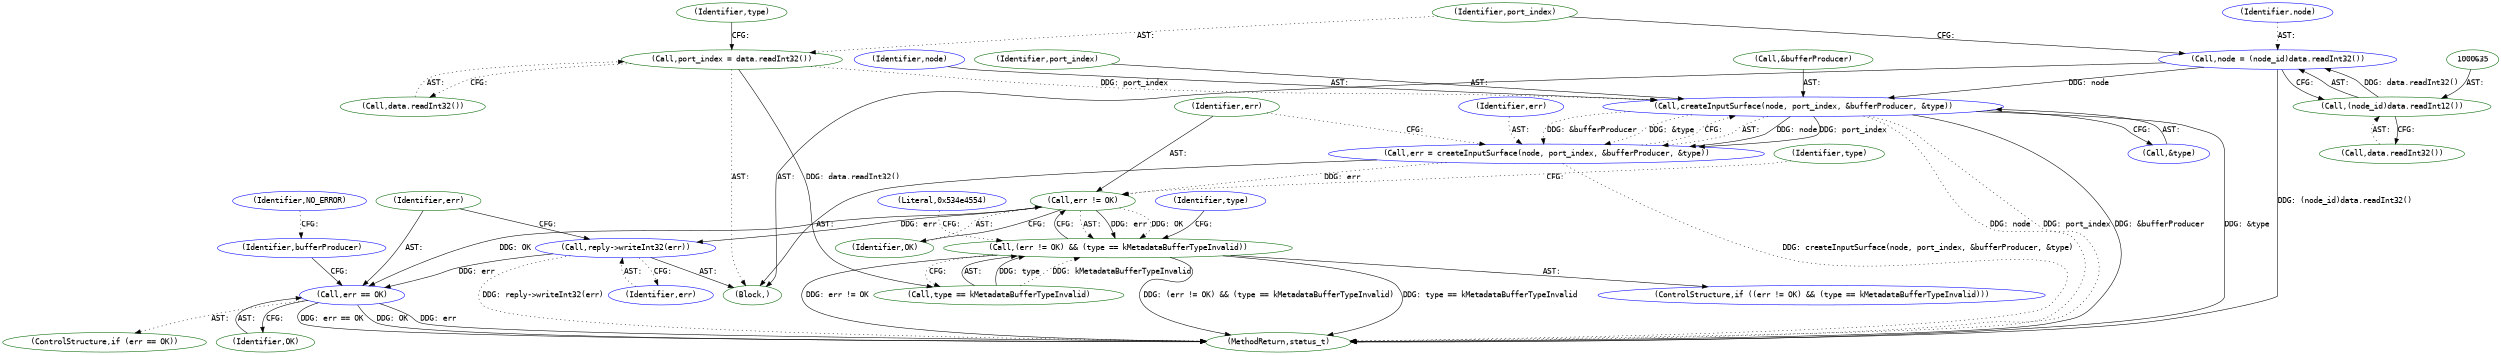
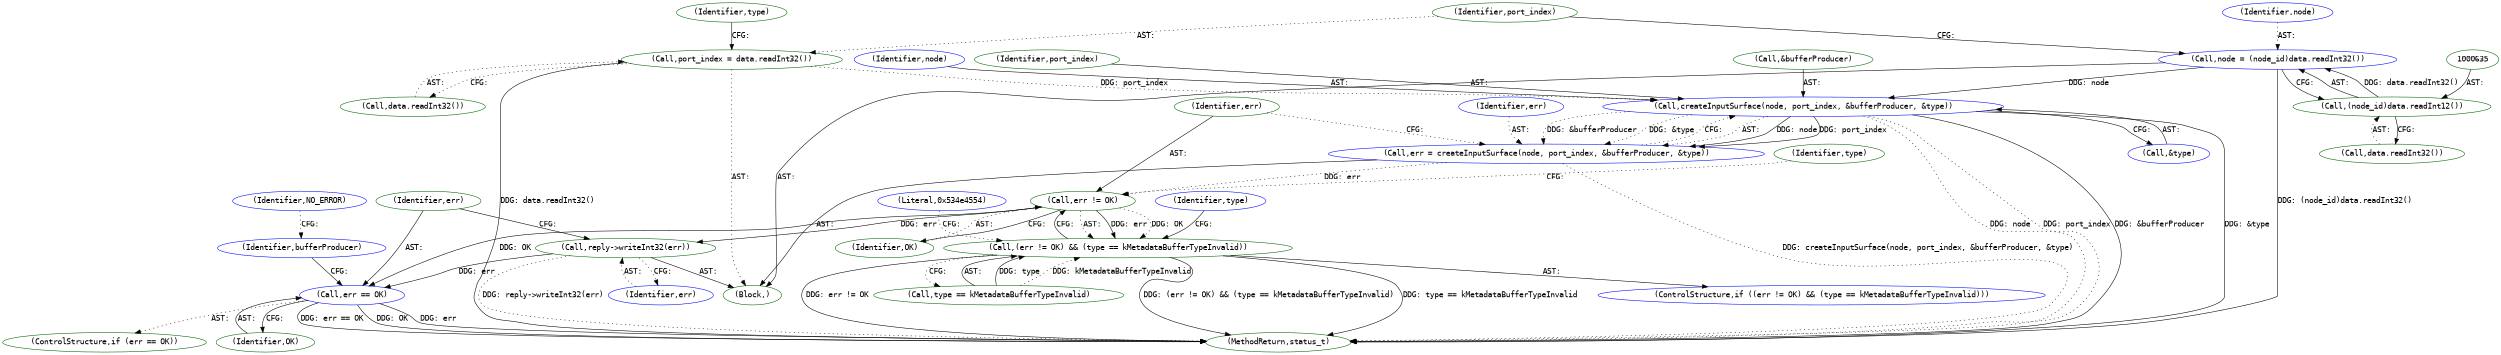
edge "(Call,port_index = data.readInt32())" -> "(Call,type == kMetadataBufferTypeInvalid)": now "(Call,port_index = data.readInt32())" -> "(MethodReturn,status_t)"
node "(Call,reply->writeInt32(err))": color blue -> darkgreen
